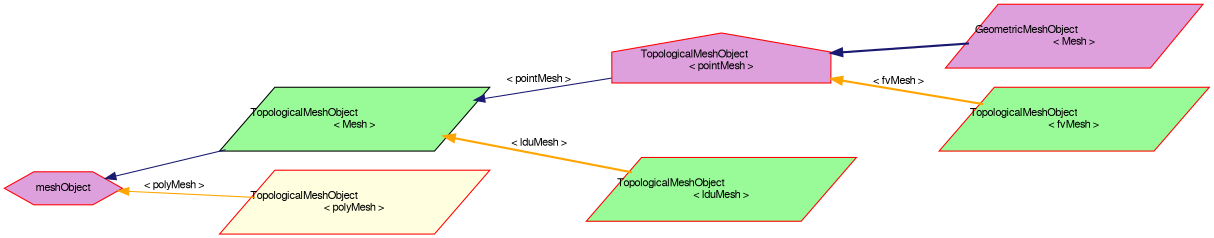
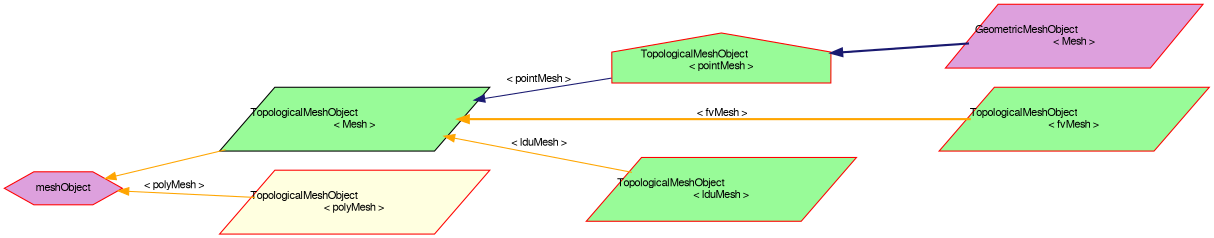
node "TopologicalMeshObject < pointMesh >": fillcolor plum -> palegreen
edge "TopologicalMeshObject < fvMesh >" -> "TopologicalMeshObject < pointMesh >": now "TopologicalMeshObject < fvMesh >" -> "TopologicalMeshObject < Mesh >"
edge "TopologicalMeshObject < lduMesh >" -> "TopologicalMeshObject < Mesh >": style bold -> solid
edge "TopologicalMeshObject < Mesh >" -> "meshObject": color midnightblue -> orange
